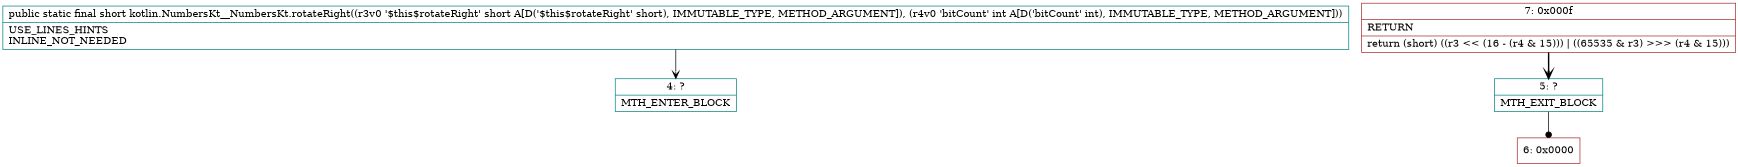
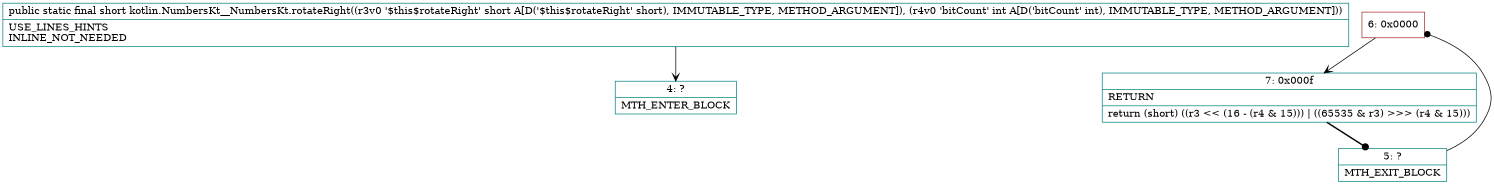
node "7: 0x000f": color brown -> teal
edge "6: 0x0000" -> "7: 0x000f": added
edge "7: 0x000f" -> "5: ?": arrowhead vee -> dot
